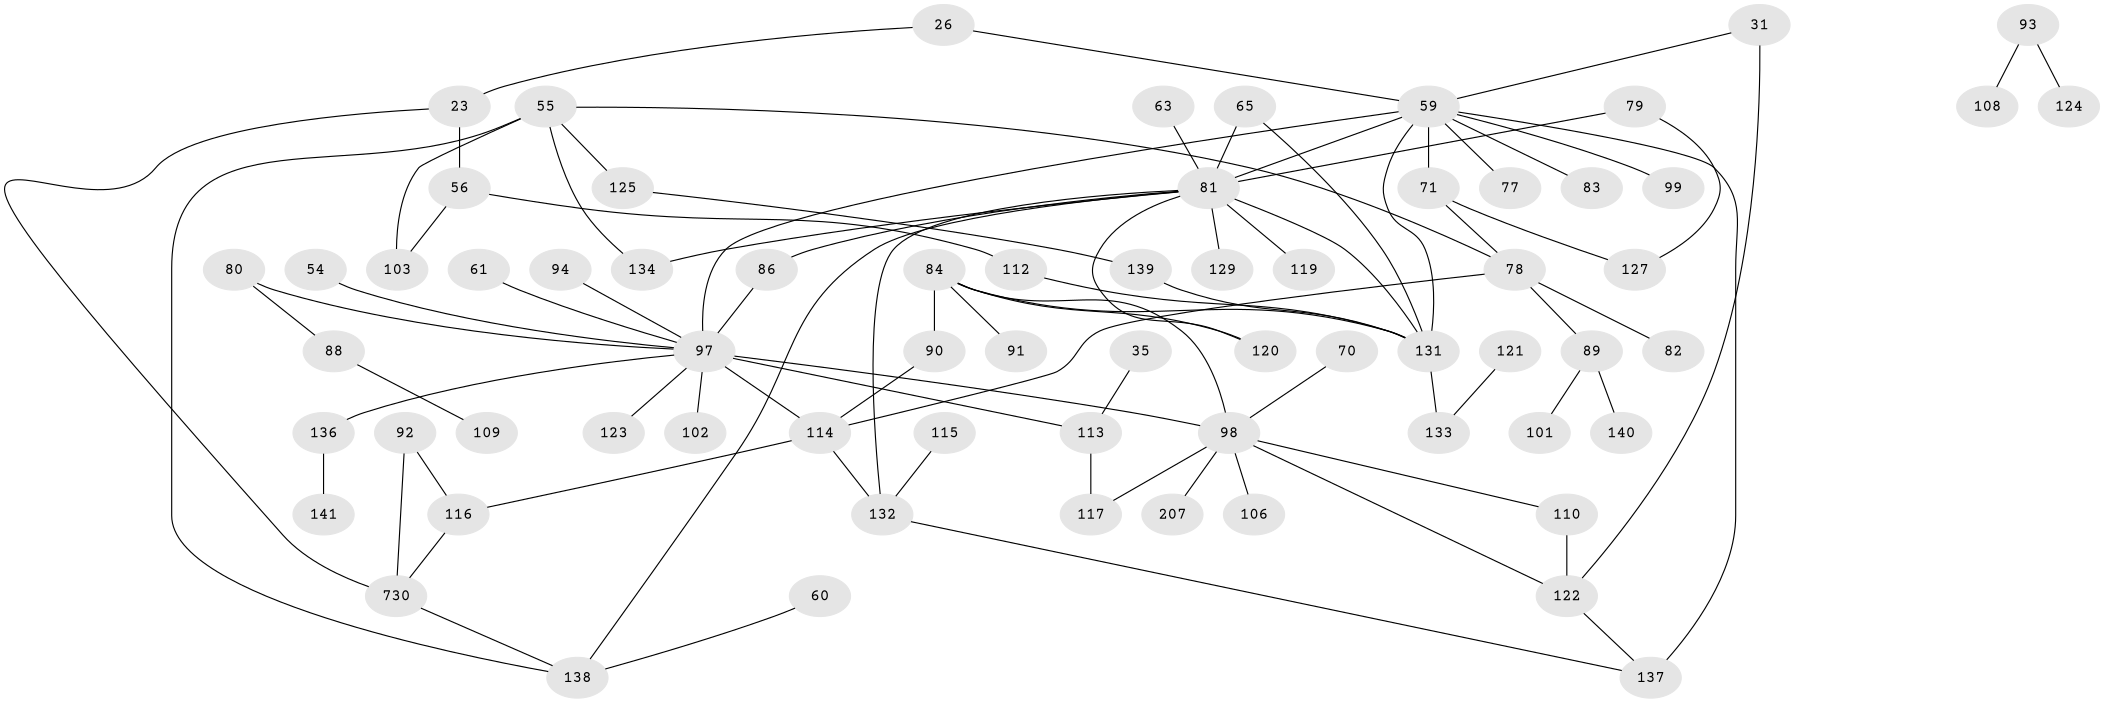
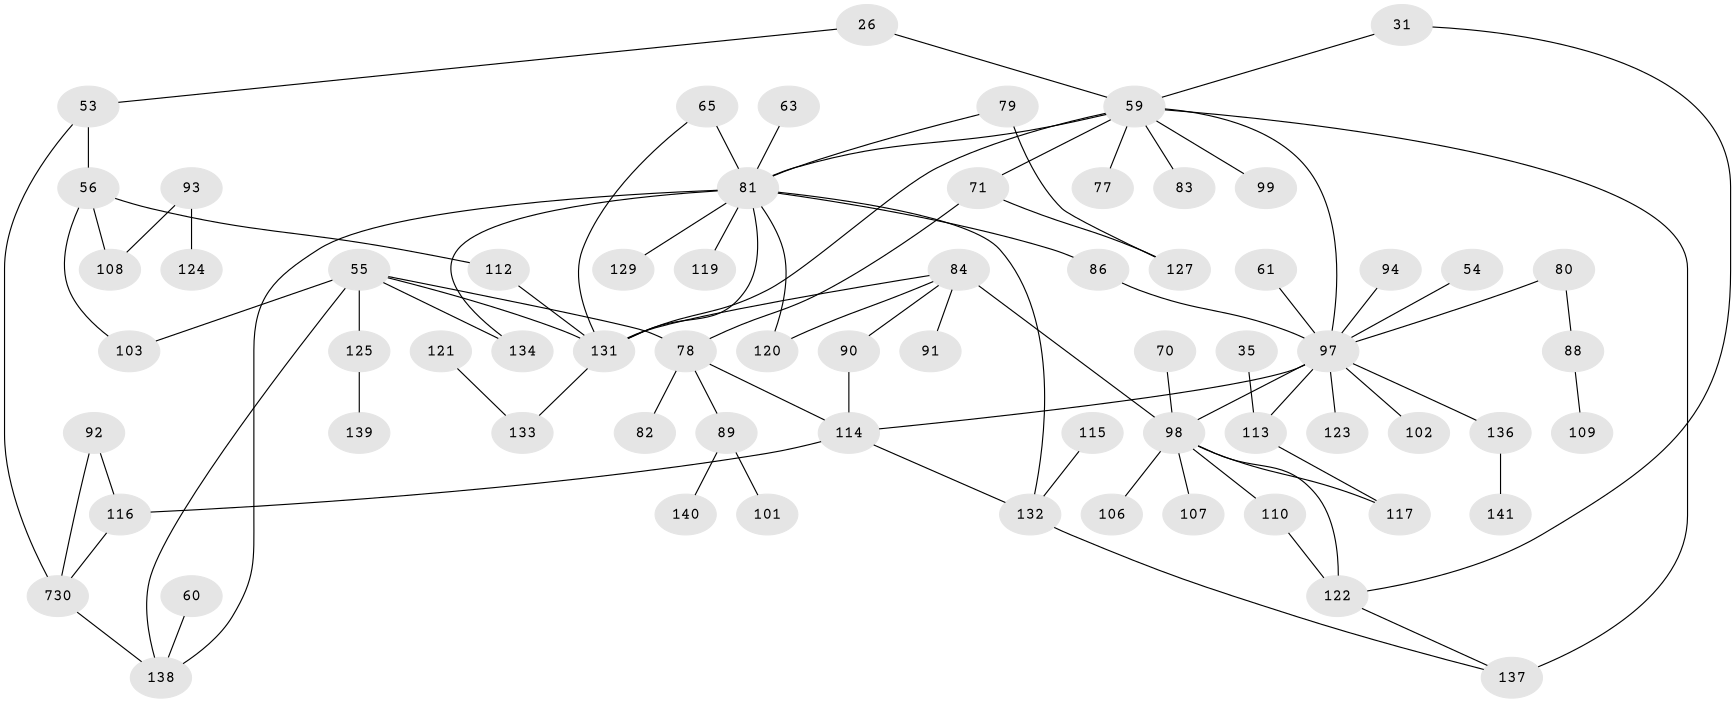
node "23": label "23" -> "53"
edge "56" -- "108": added
edge "139" -- "131": now "55" -- "131"
node "207": label "207" -> "107"
